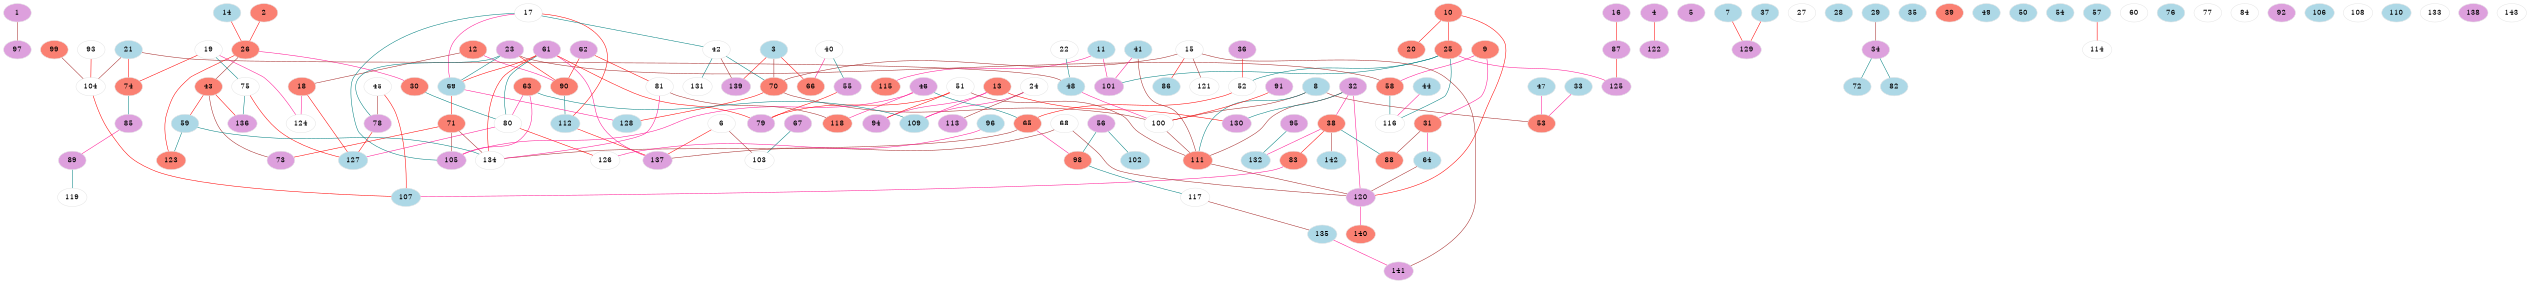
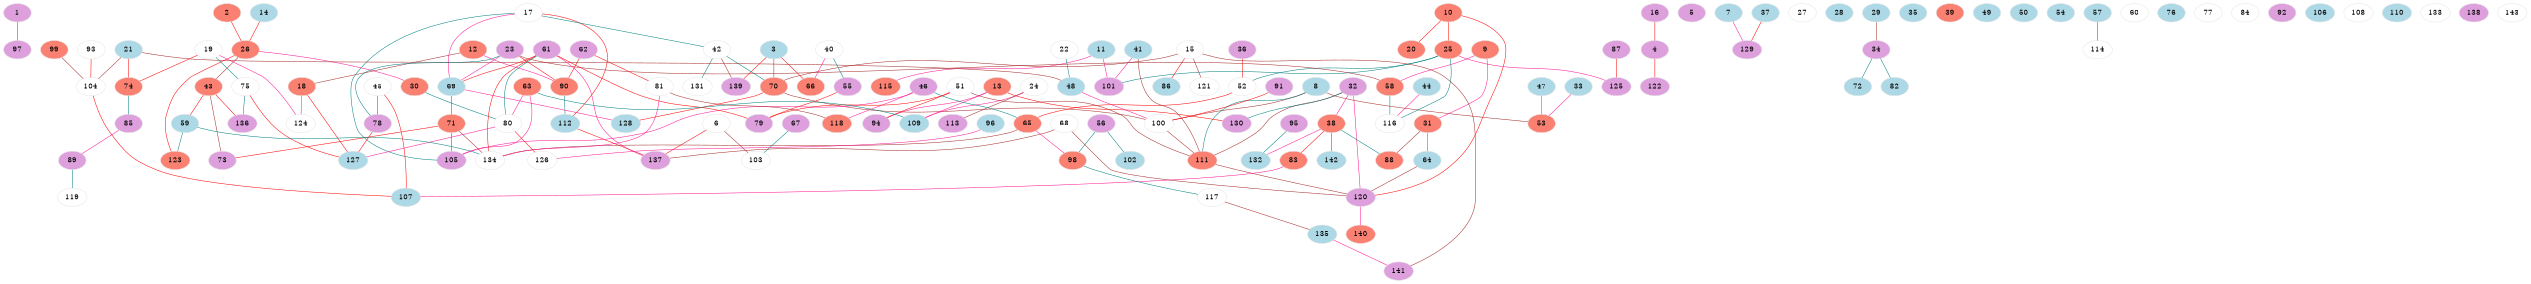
edge "16" -- "87": now "16" -- "4"
edge "7" -- "129": color red -> deeppink
edge "23" -- "69": color teal -> deeppink
